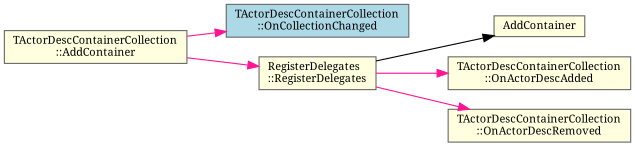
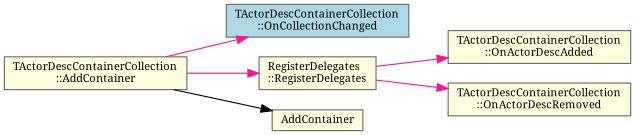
edge "RegisterDelegates ::RegisterDelegates" -> "AddContainer": now "TActorDescContainerCollection ::AddContainer" -> "AddContainer"
